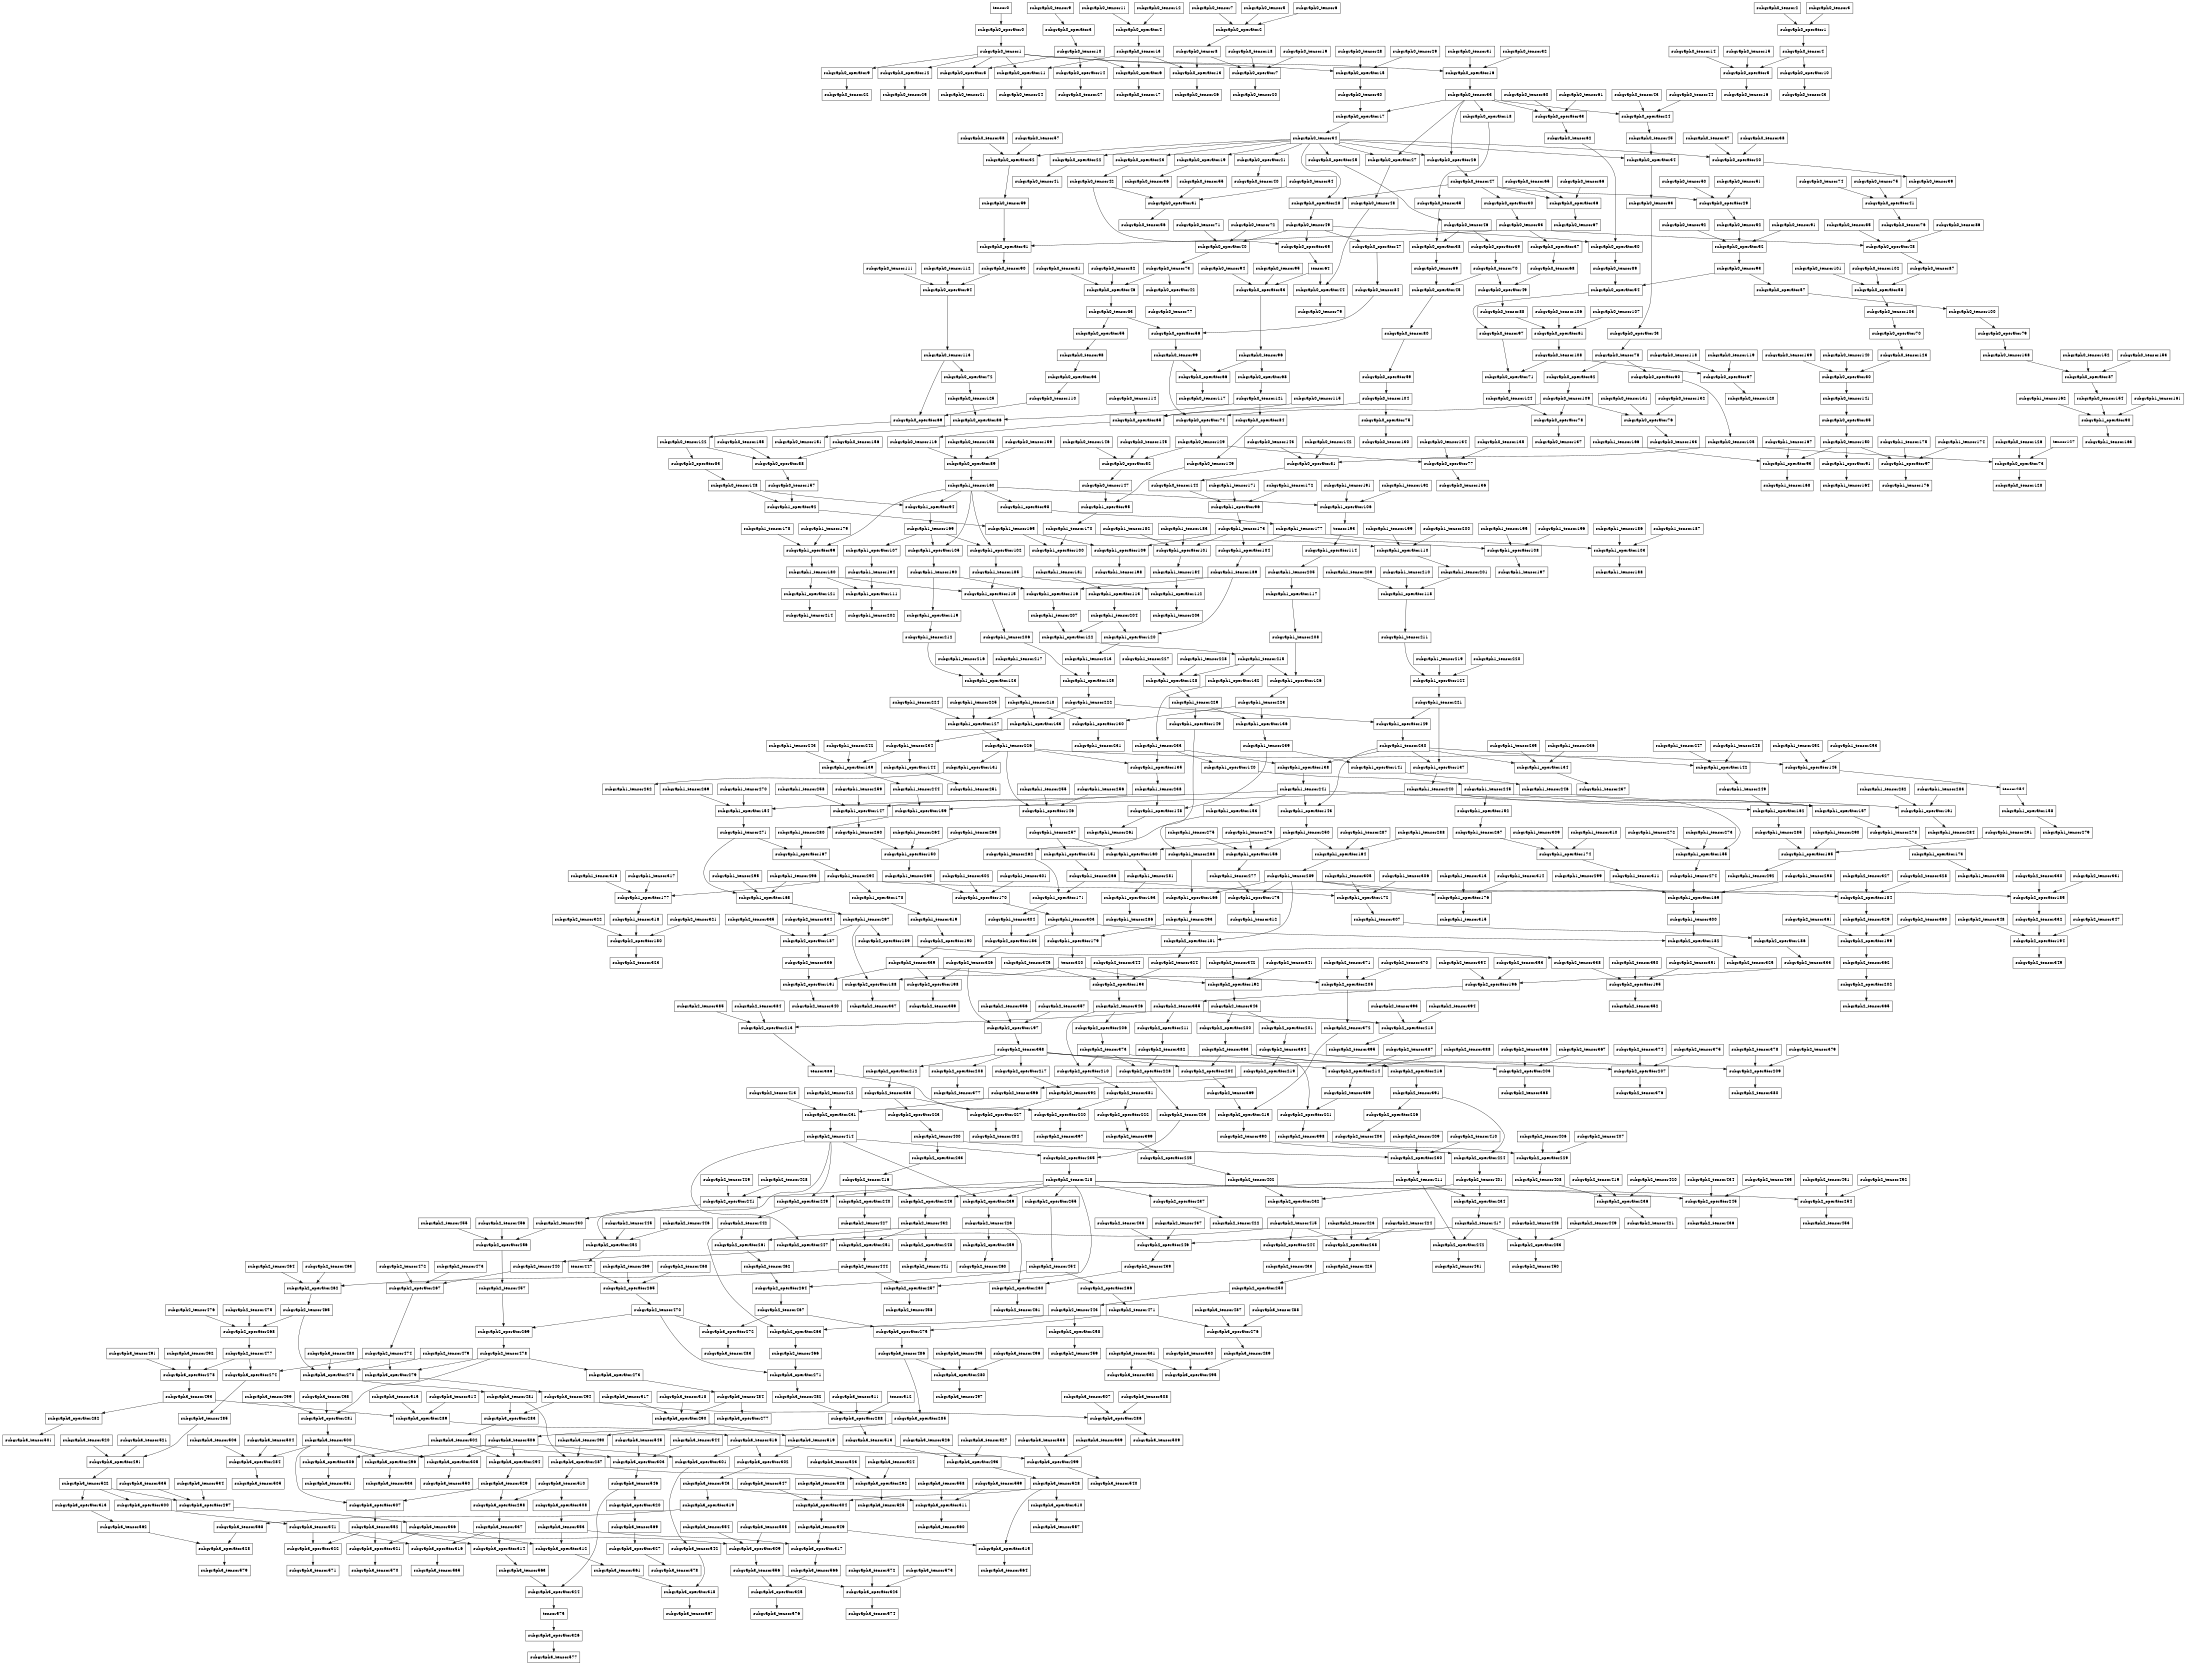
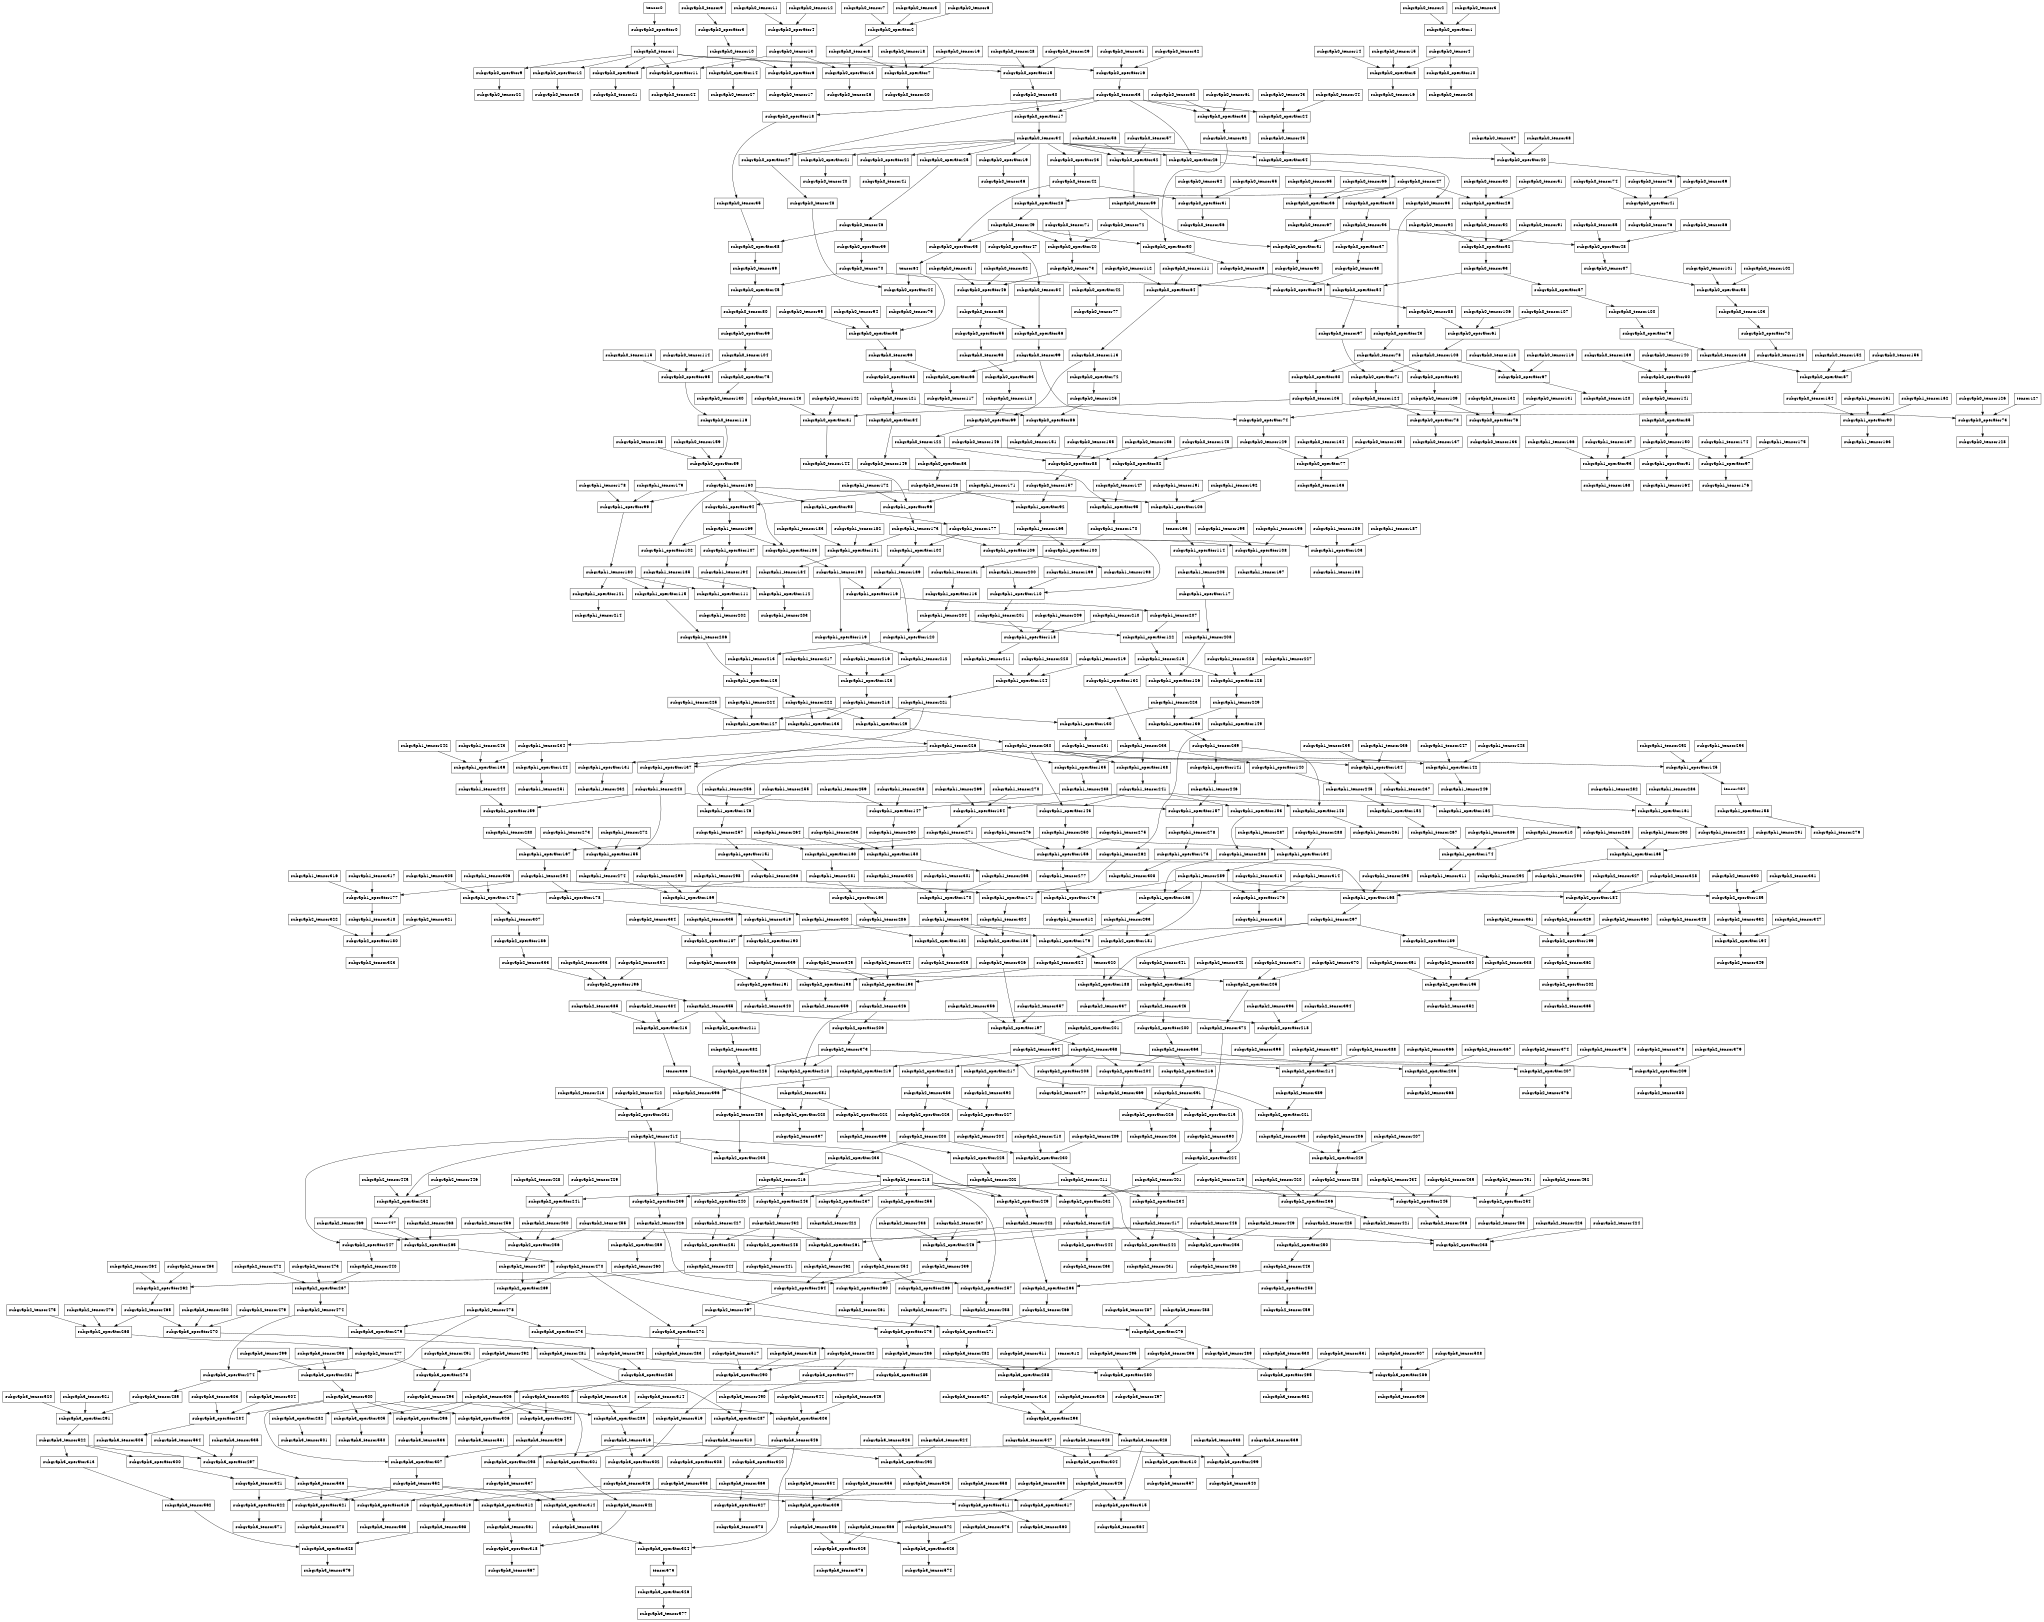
edge "subgraph2_operator238" -> "subgraph2_tensor425": reversed
edge "subgraph3_tensor531" -> "subgraph3_tensor532": now "subgraph3_operator295" -> "subgraph3_tensor532"
edge "subgraph3_operator287" -> "subgraph3_operator292": now "subgraph3_tensor510" -> "subgraph3_operator292"
